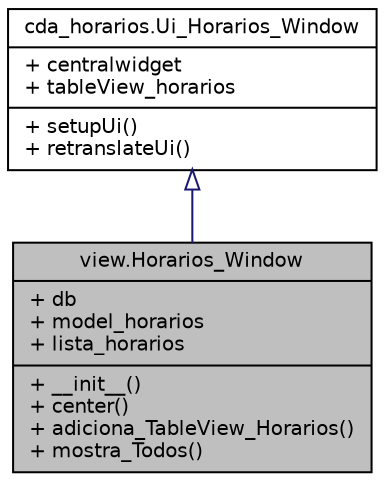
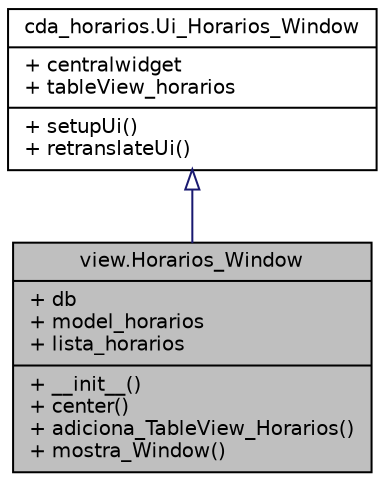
node "view.Horarios_Window": text "+ mostra_Todos()" -> "+ mostra_Window()"
